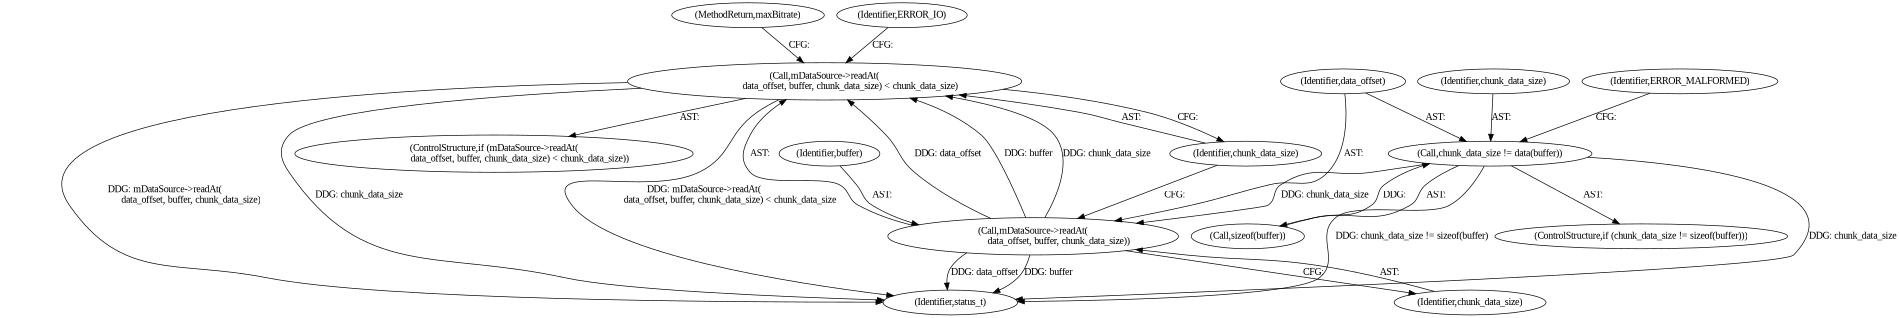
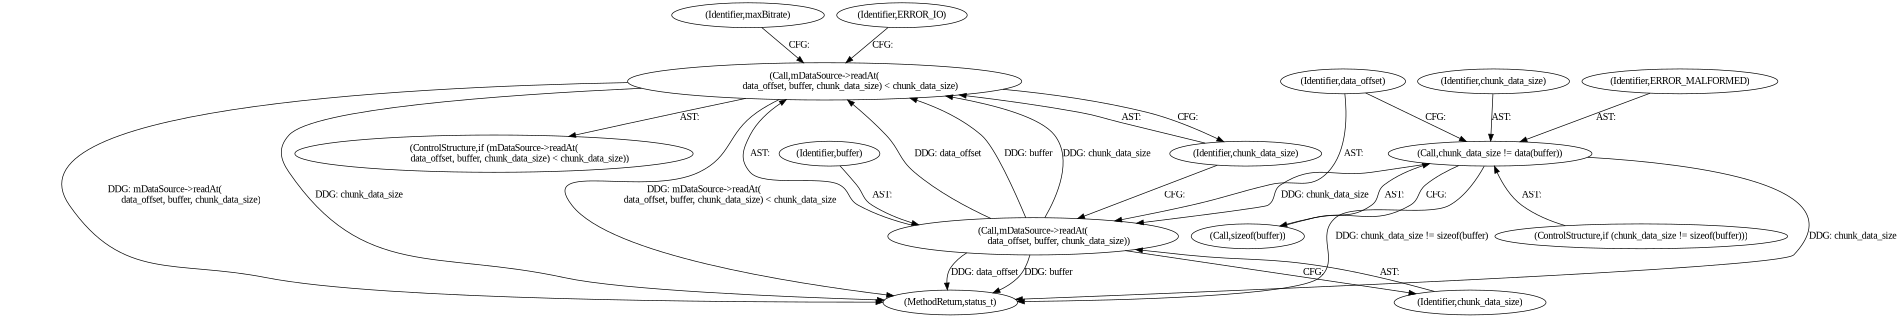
node "(MethodReturn,maxBitrate)": label "(MethodReturn,maxBitrate)" -> "(Identifier,maxBitrate)"
edge "(Identifier,data_offset)" -> "(Call,chunk_data_size != data(buffer))": label "AST: " -> "CFG: "
edge "(Identifier,ERROR_MALFORMED)" -> "(Call,chunk_data_size != data(buffer))": label "CFG: " -> "AST: "
edge "(Call,chunk_data_size != data(buffer))" -> "(ControlStructure,if (chunk_data_size != sizeof(buffer)))": reversed
edge "(Call,sizeof(buffer))" -> "(Call,chunk_data_size != data(buffer))": label "DDG: " -> "AST: "
edge "(Call,chunk_data_size != data(buffer))" -> "(Call,sizeof(buffer))": label "AST: " -> "CFG: "
node "(Identifier,status_t)": label "(Identifier,status_t)" -> "(MethodReturn,status_t)"
